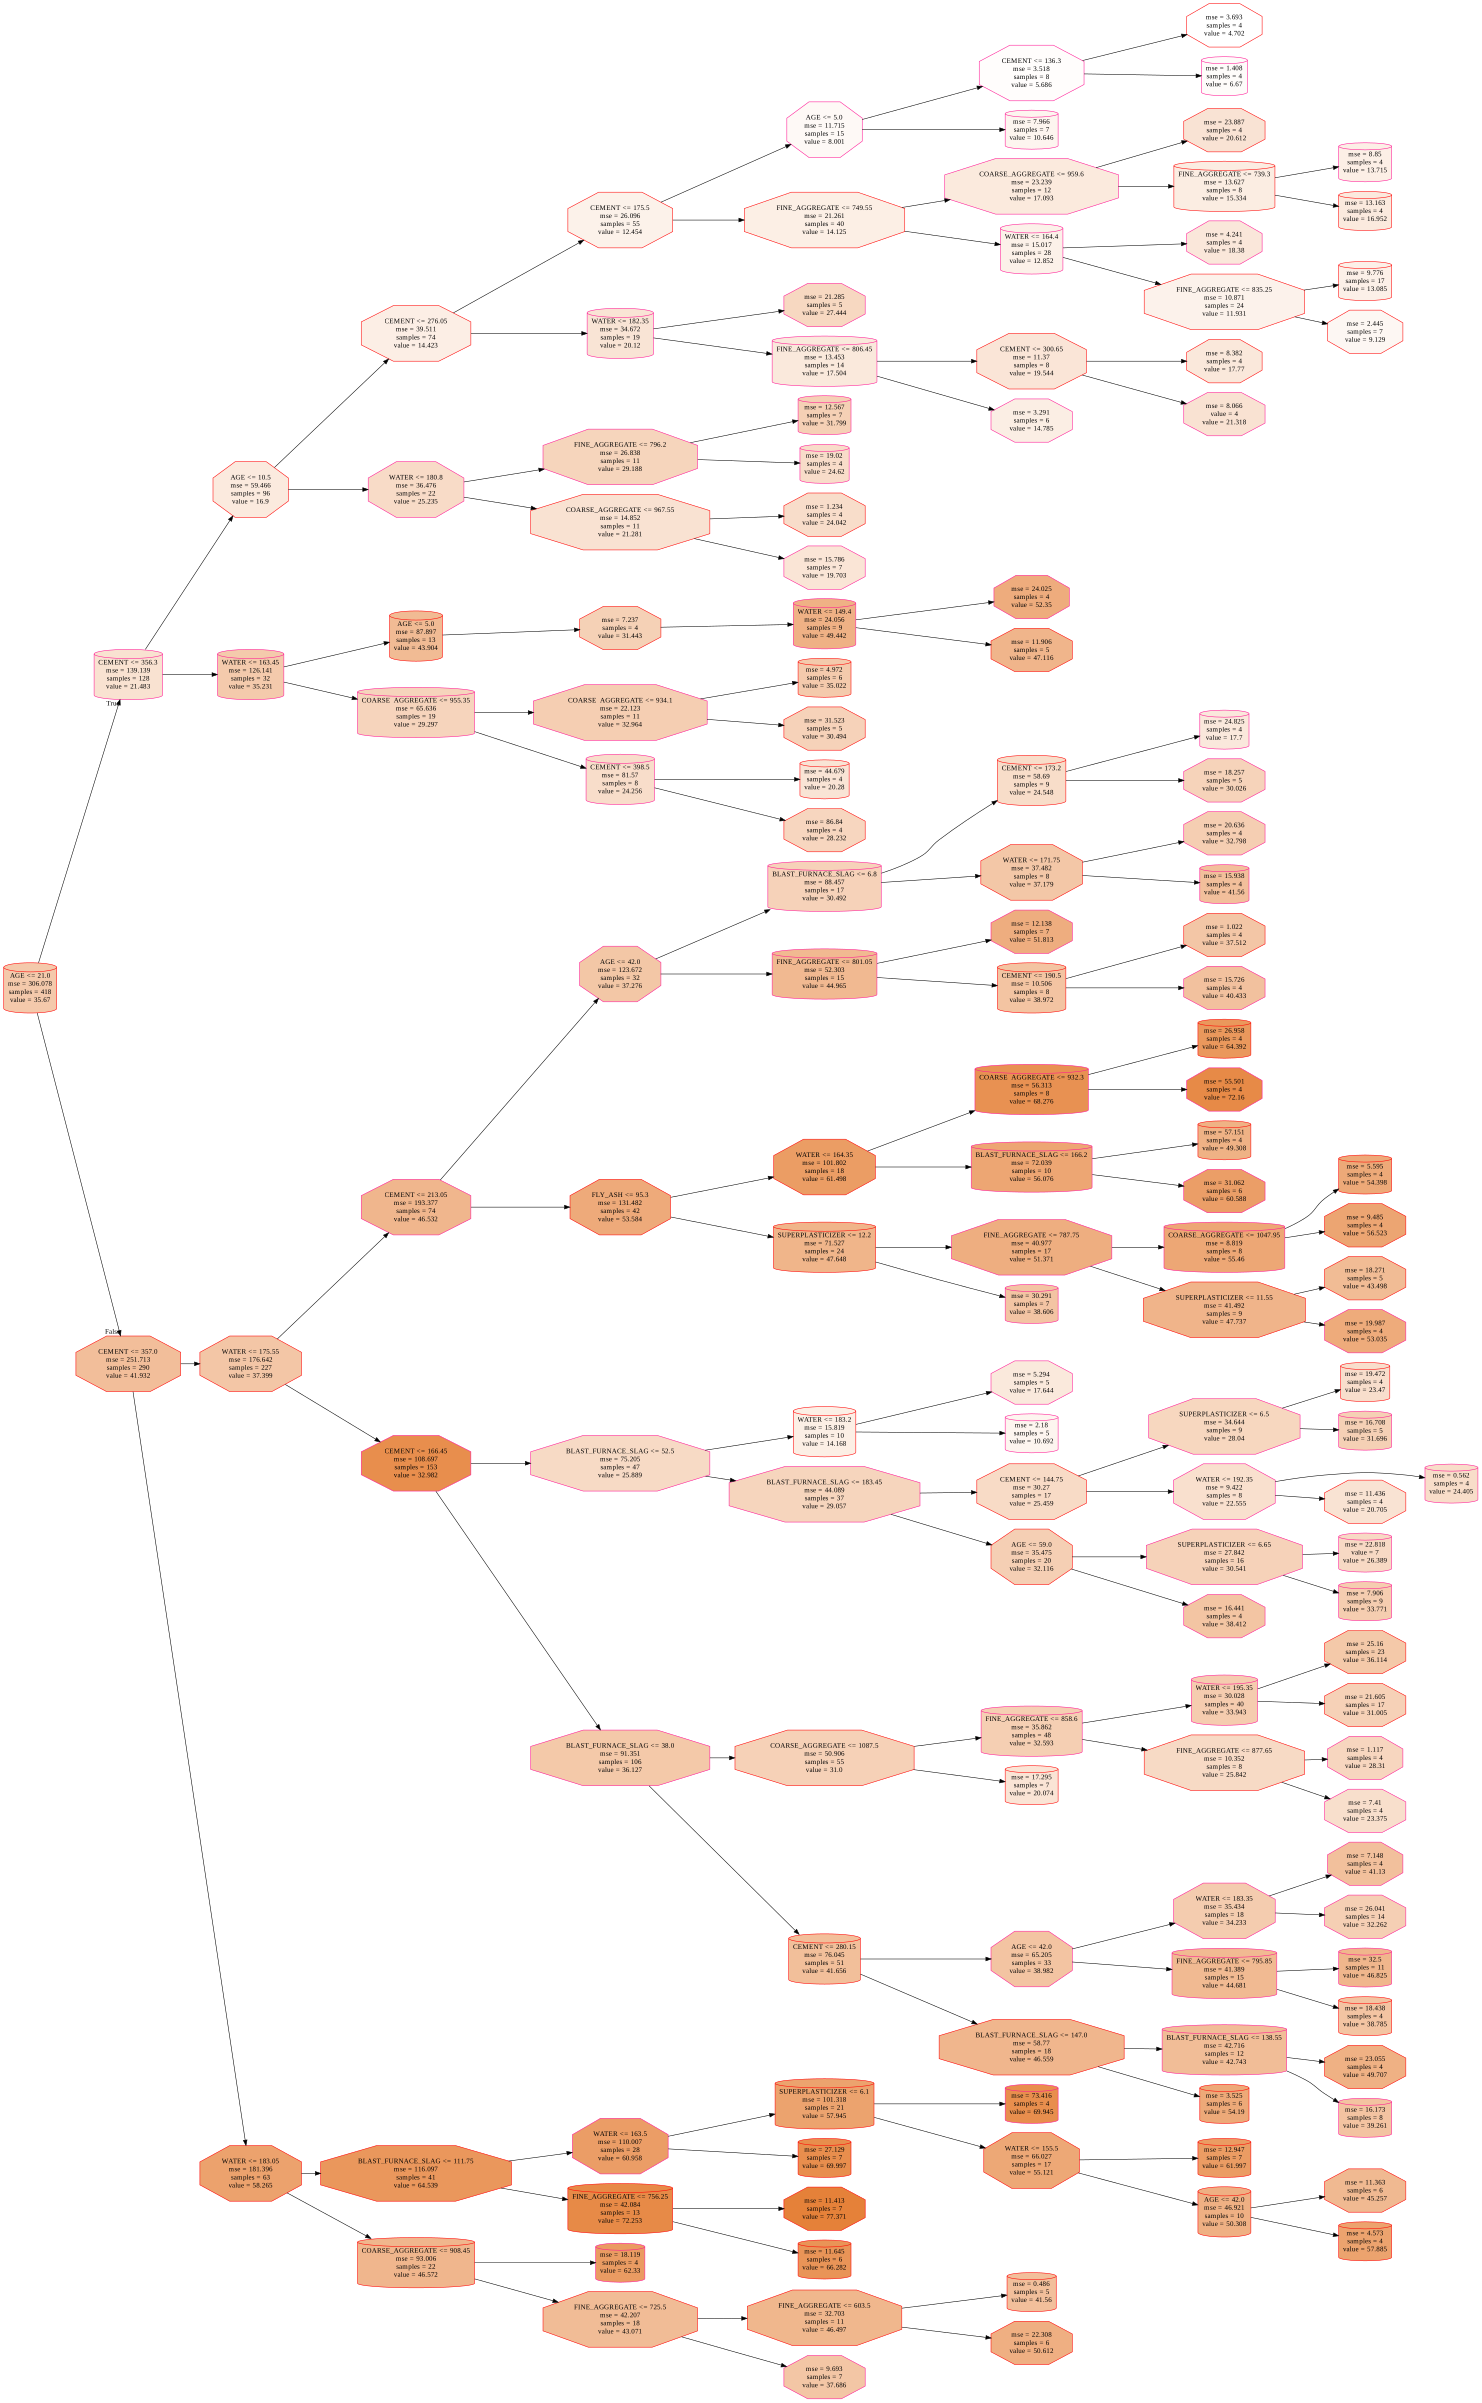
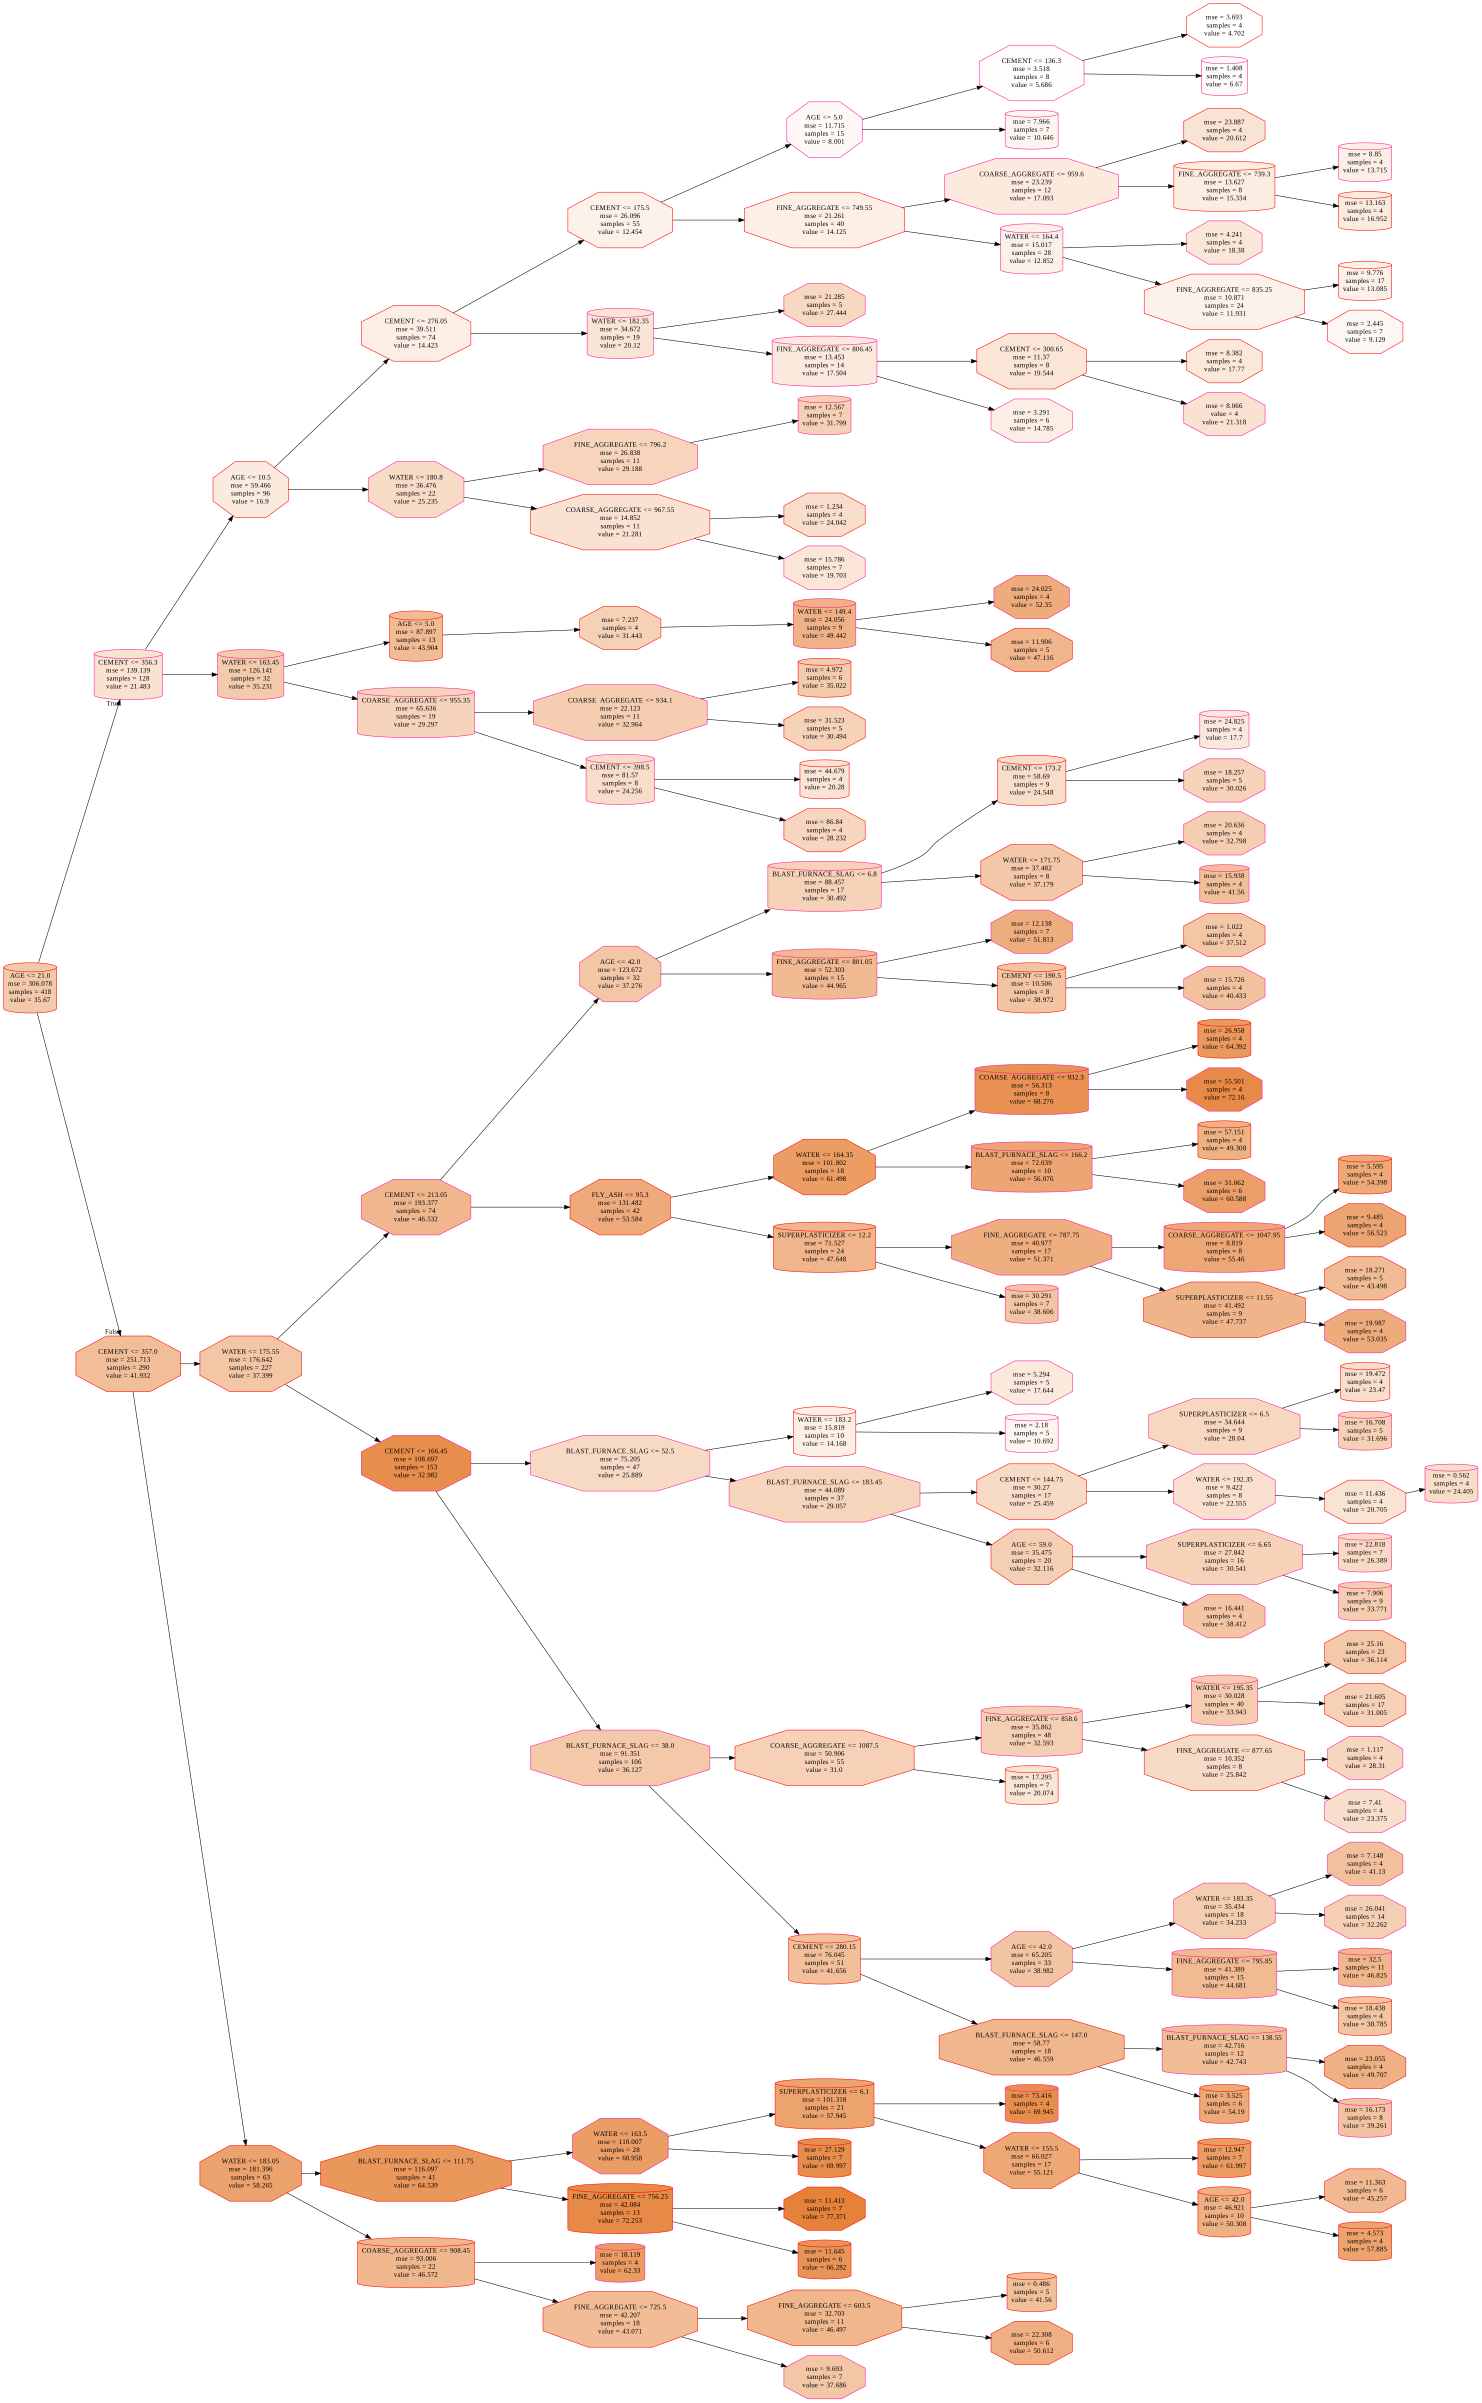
node "mse = 19.02 samples = 4 value = 24.62": removed
edge "WATER <= 192.35 mse = 9.422 samples = 8 value = 22.555" -> "mse = 0.562 samples = 4 value = 24.405": now "mse = 11.436 samples = 4 value = 20.705" -> "mse = 0.562 samples = 4 value = 24.405"
node "mse = 22.818 value = 7 value = 26.389": label "mse = 22.818 value = 7 value = 26.389" -> "mse = 22.818 samples = 7 value = 26.389"
